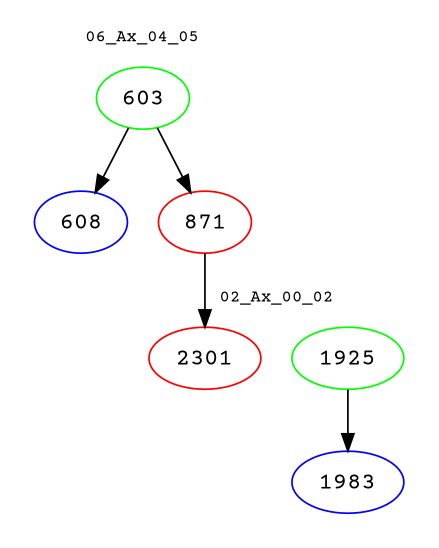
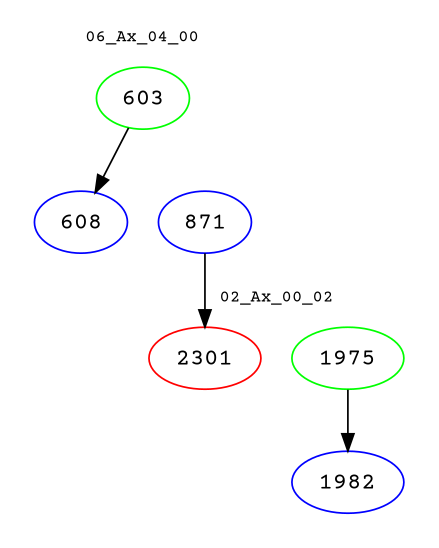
cluster "06_Ax_04_05": label "06_Ax_04_05" -> "06_Ax_04_00"
edge "603" -> "871": removed
node "871": color red -> blue
node "1925": label "1925" -> "1975"
node "1983": label "1983" -> "1982"
